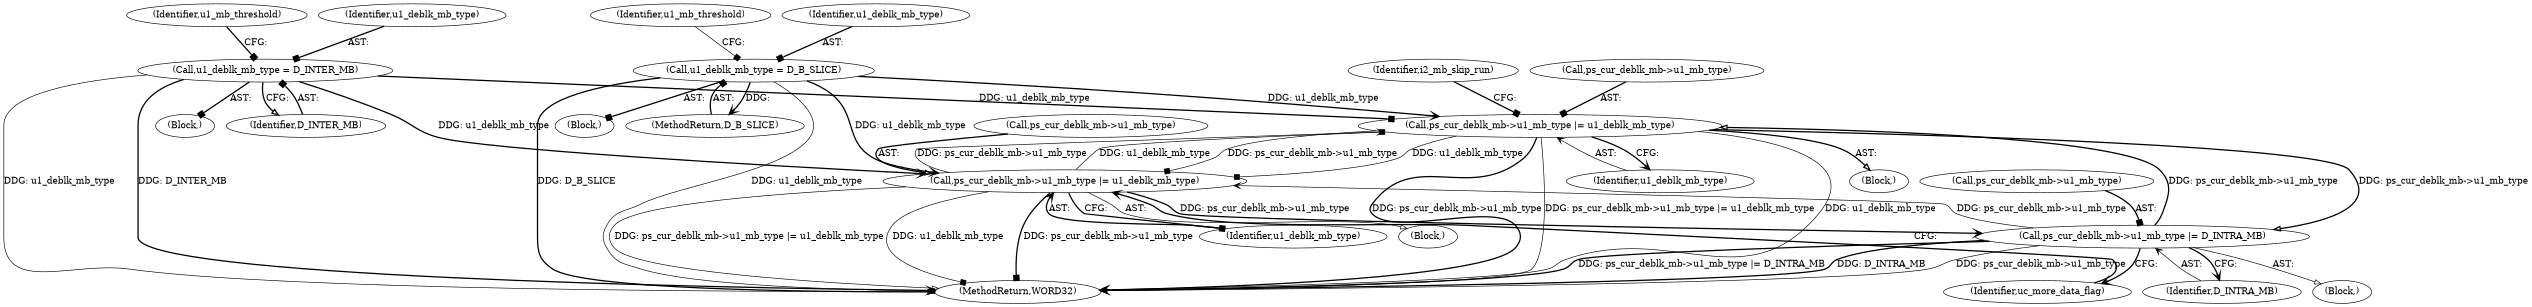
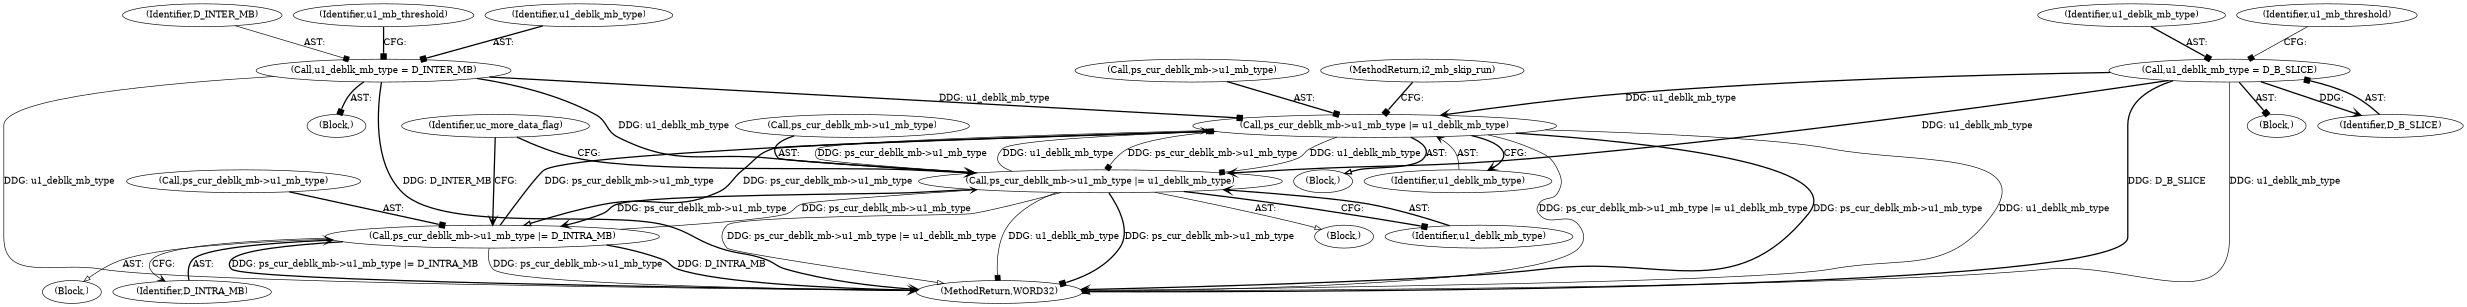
node "(Identifier,i2_mb_skip_run)": label "(Identifier,i2_mb_skip_run)" -> "(MethodReturn,i2_mb_skip_run)"
edge "(Call,u1_deblk_mb_type = D_INTER_MB)" -> "(Identifier,D_INTER_MB)": removed, label "CFG:"
edge "(Identifier,D_INTER_MB)" -> "(Call,u1_deblk_mb_type = D_INTER_MB)": style bold -> solid
node "(MethodReturn,D_B_SLICE)": label "(MethodReturn,D_B_SLICE)" -> "(Identifier,D_B_SLICE)"
edge "(Call,ps_cur_deblk_mb->u1_mb_type |= D_INTRA_MB)" -> "(Identifier,D_INTRA_MB)": style bold -> solid
edge "(Identifier,D_INTRA_MB)" -> "(Call,ps_cur_deblk_mb->u1_mb_type |= D_INTRA_MB)": style solid -> bold
edge "(Call,ps_cur_deblk_mb->u1_mb_type |= D_INTRA_MB)" -> "(Identifier,uc_more_data_flag)": reversed
